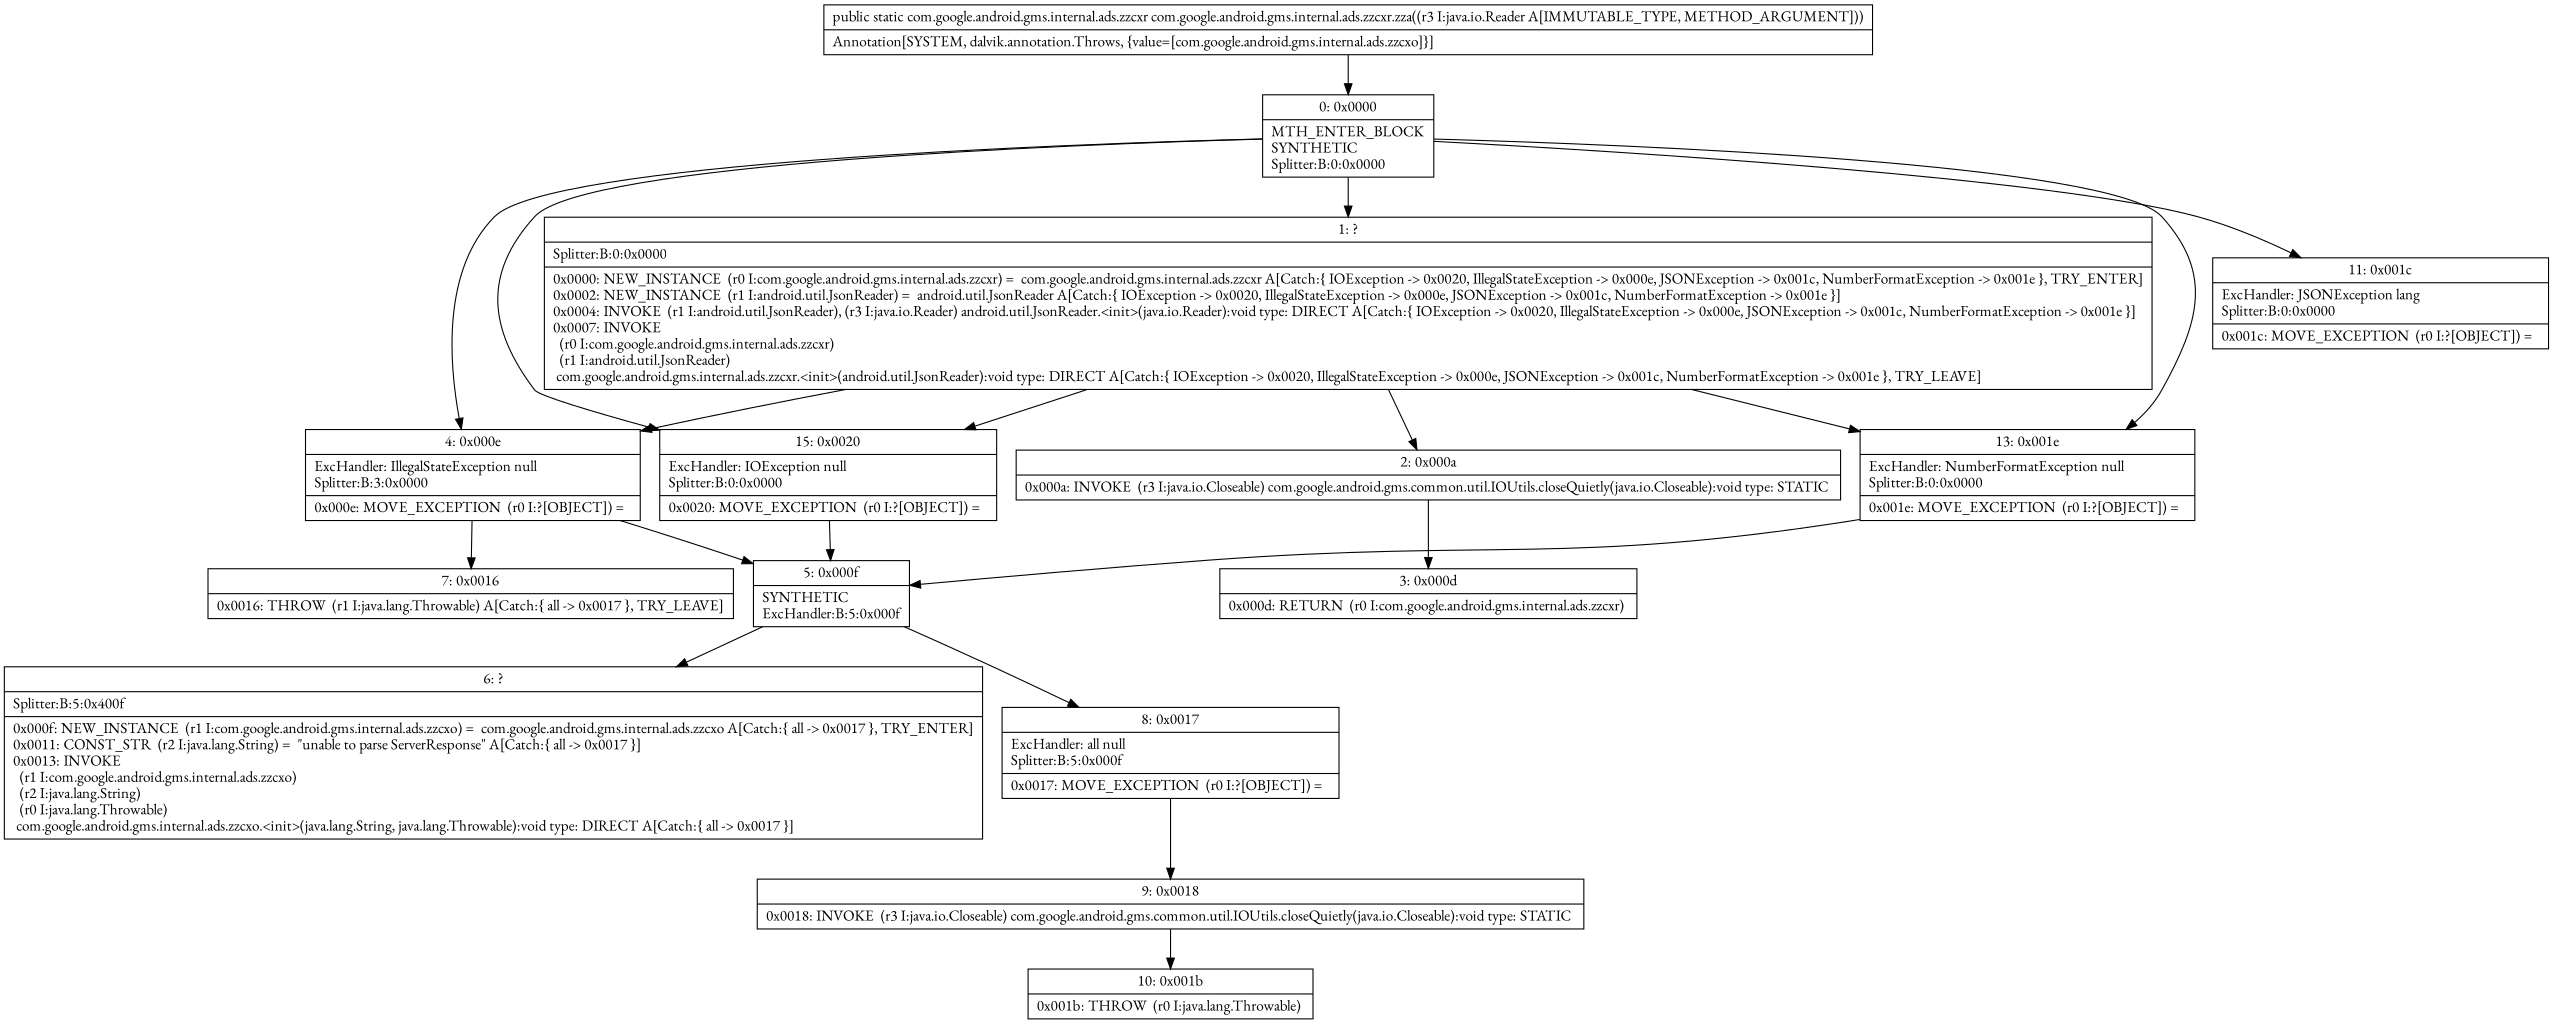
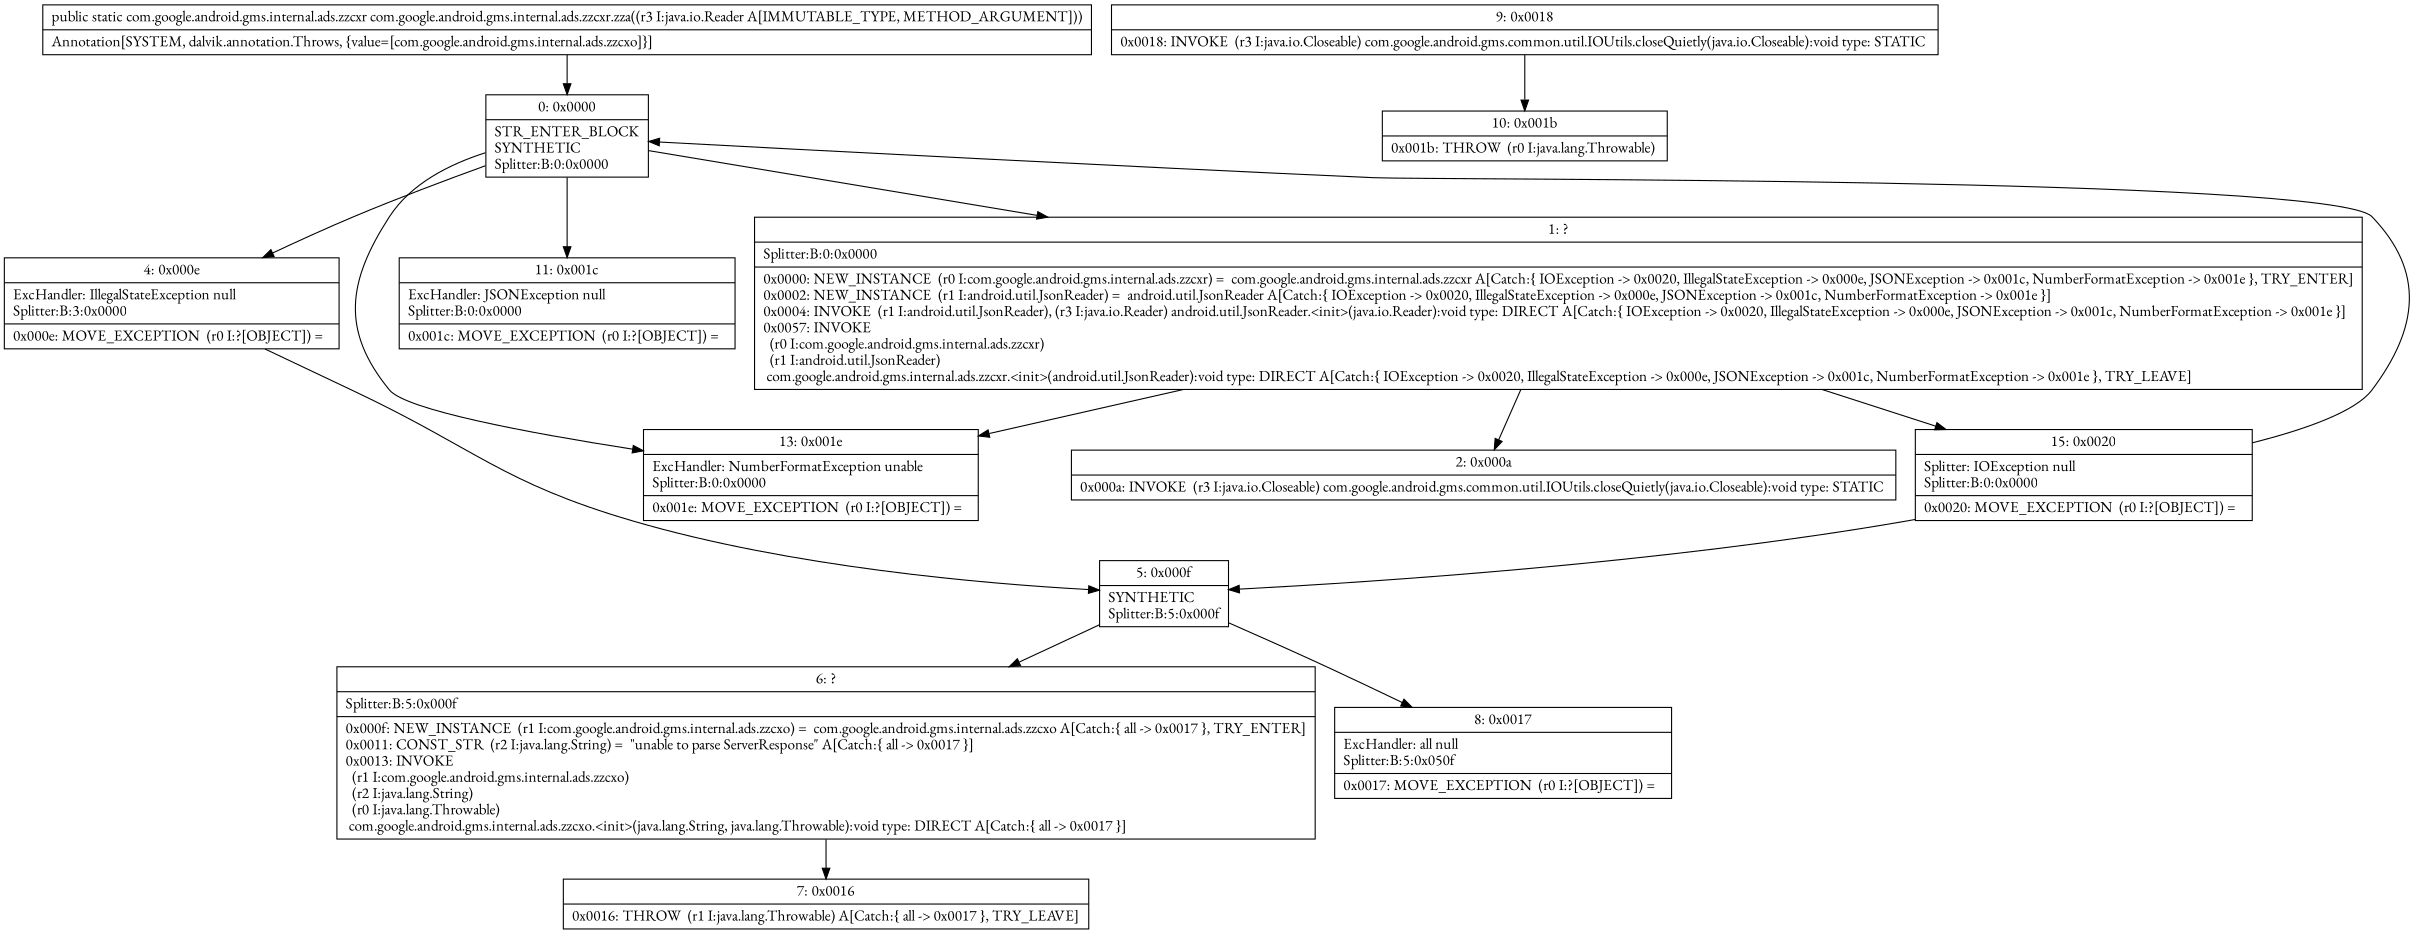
node "0: 0x0000": text "MTH_ENTER_BLOCK" -> "STR_ENTER_BLOCK"
edge "0: 0x0000" -> "15: 0x0020": reversed
node "11: 0x001c": text "ExcHandler: JSONException lang" -> "ExcHandler: JSONException null"
node "1: ?": text "0x0007: INVOKE" -> "0x0057: INVOKE"
edge "1: ?" -> "4: 0x000e": removed
node "15: 0x0020": text "ExcHandler: IOException null" -> "Splitter: IOException null"
node "13: 0x001e": text "ExcHandler: NumberFormatException null" -> "ExcHandler: NumberFormatException unable"
edge "4: 0x000e" -> "7: 0x0016": now "6: ?" -> "7: 0x0016"
edge "13: 0x001e" -> "5: 0x000f": removed
node "3: 0x000d": removed
node "5: 0x000f": text "ExcHandler:B:5:0x000f" -> "Splitter:B:5:0x000f"
node "6: ?": text "Splitter:B:5:0x400f" -> "Splitter:B:5:0x000f"
node "8: 0x0017": text "Splitter:B:5:0x000f" -> "Splitter:B:5:0x050f"
edge "8: 0x0017" -> "9: 0x0018": removed
